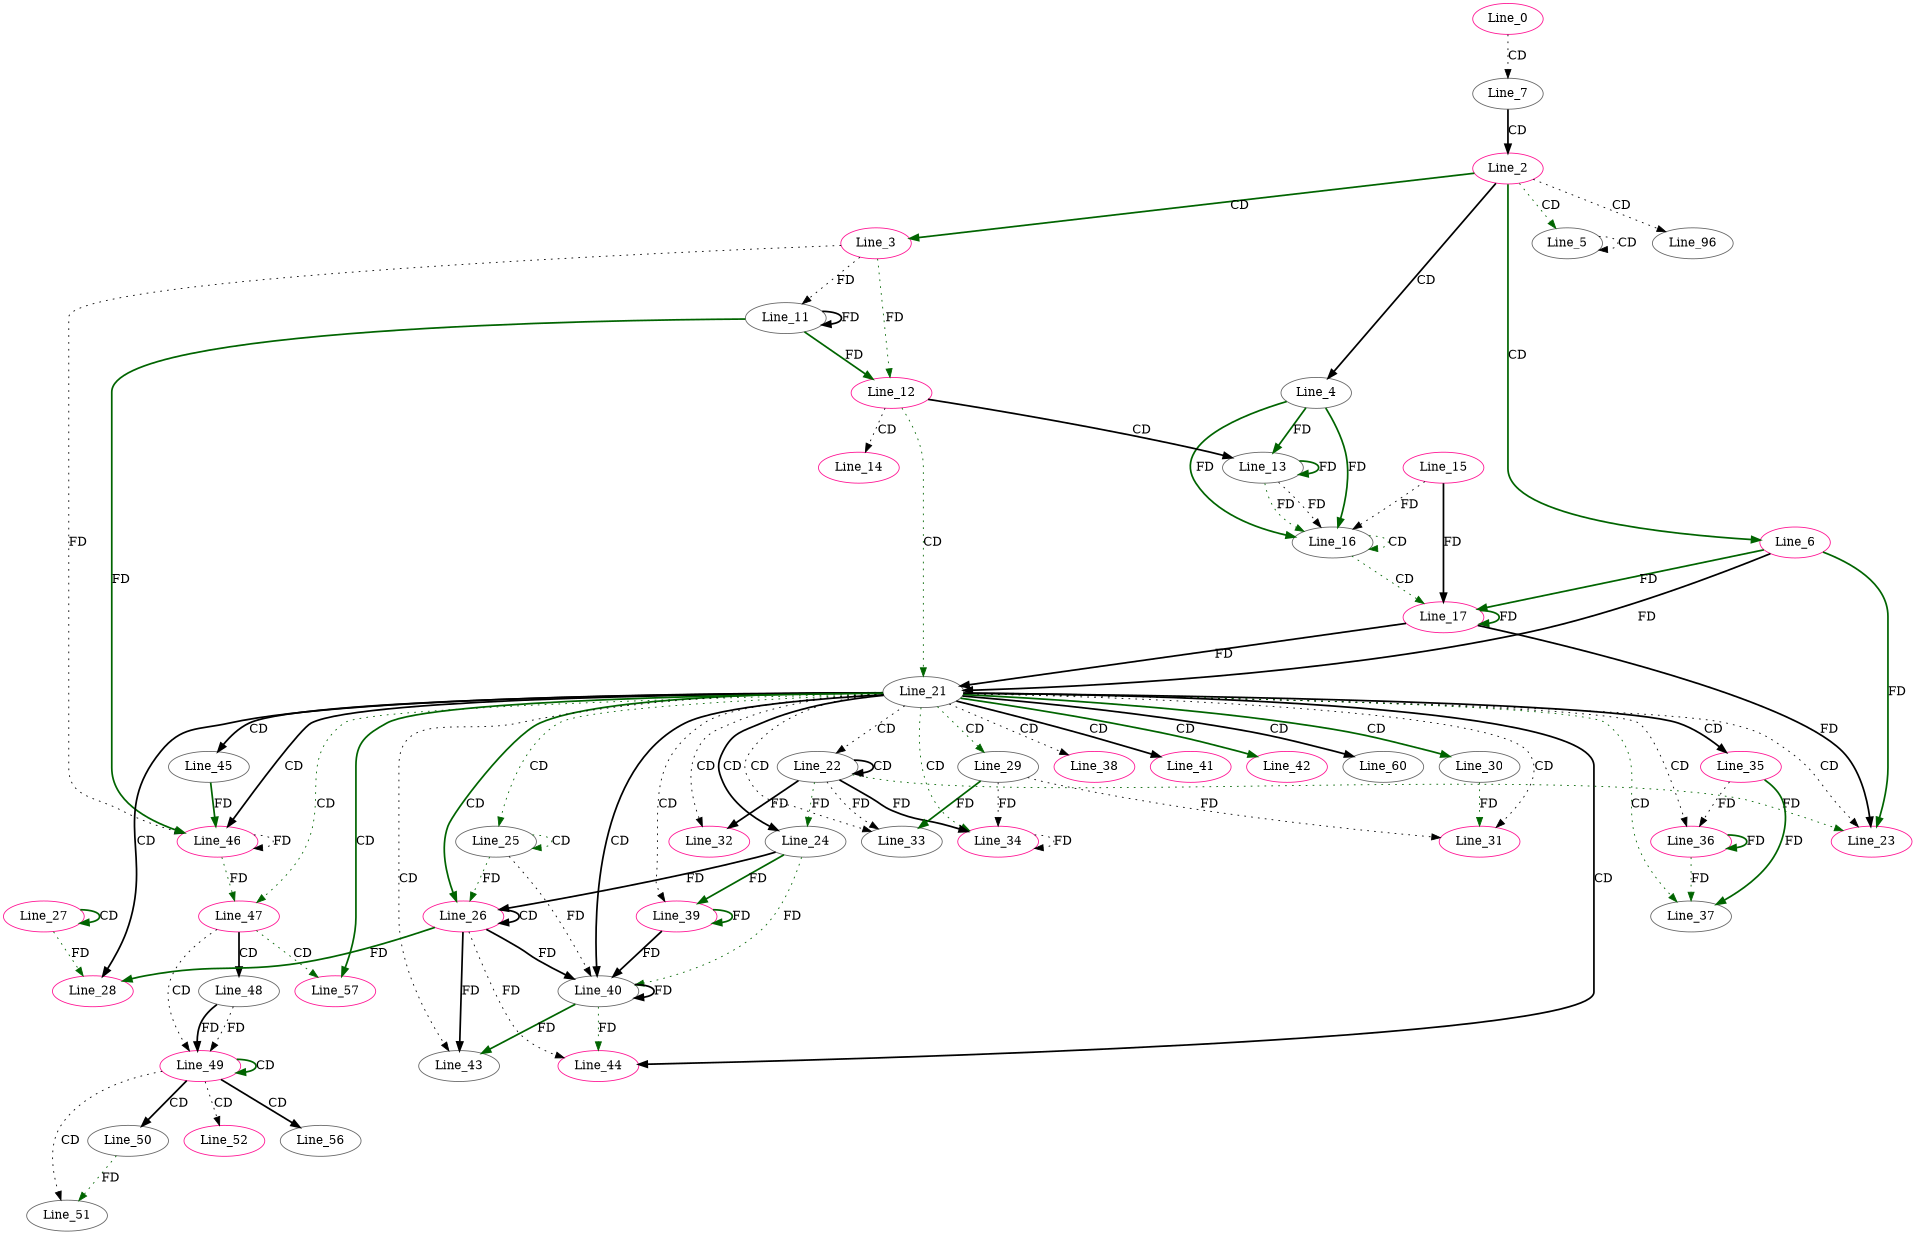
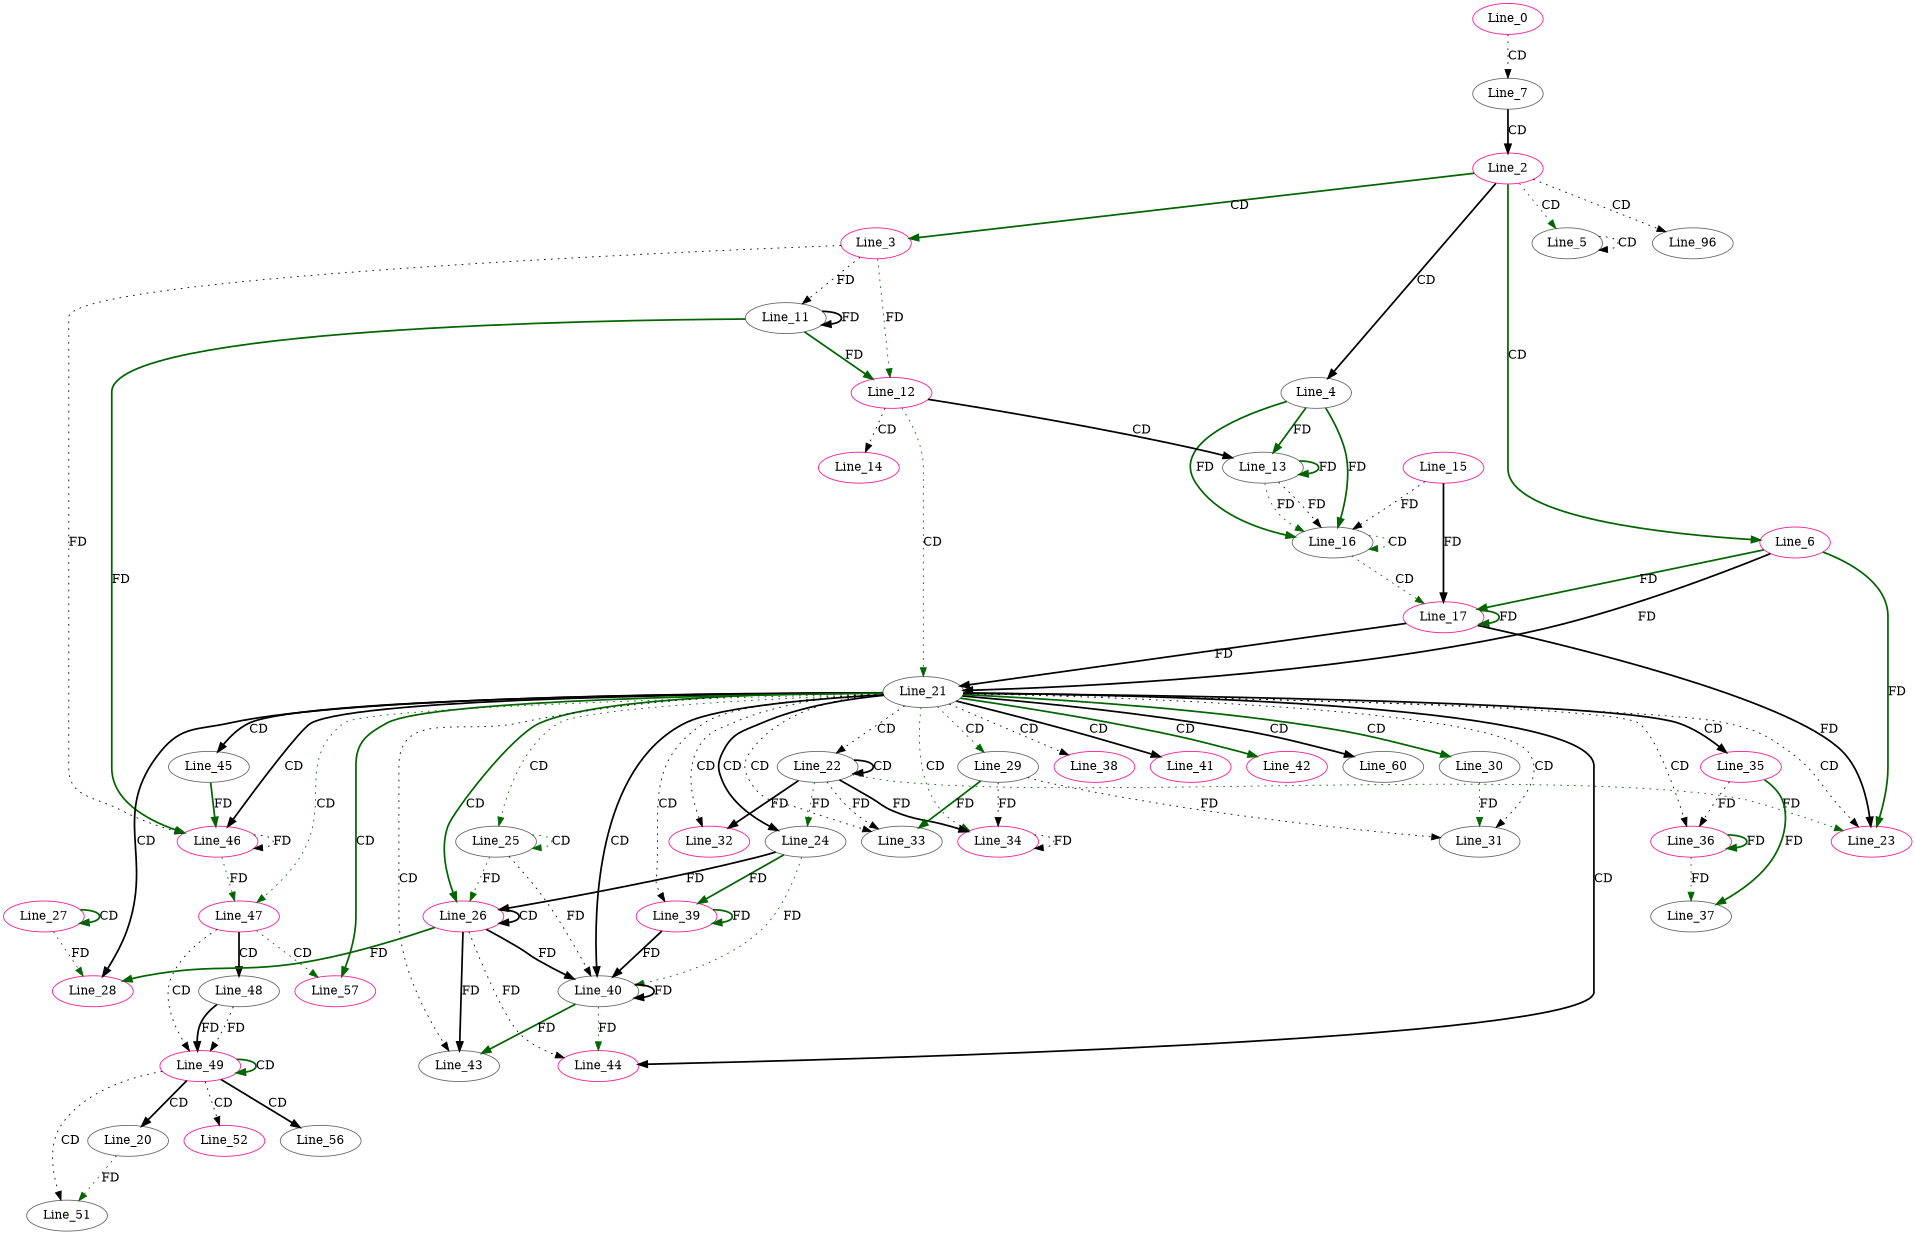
edge "Line_21" -> "Line_37": removed, label "CD"
node "Line_31": color deeppink -> gray40
node "Line_50": label "Line_50" -> "Line_20"
